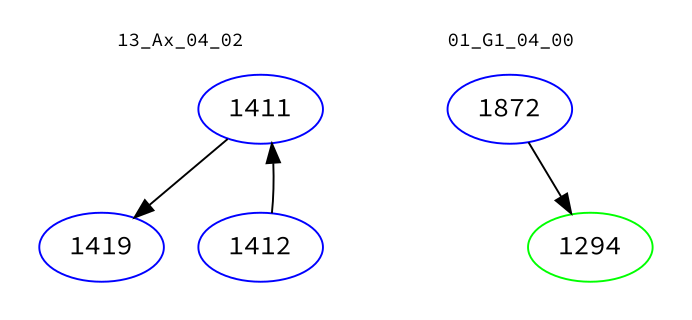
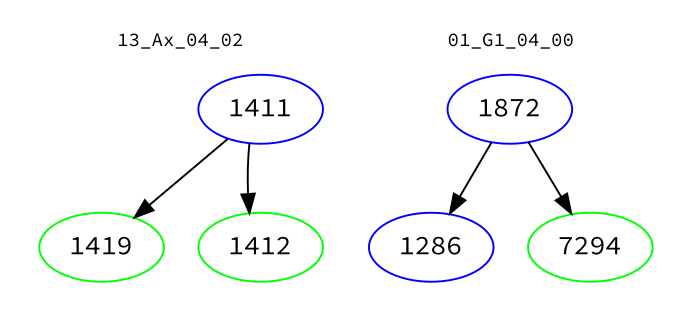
edge "1412" -> "1411": reversed
node "1419": color blue -> green
node "1412": color blue -> green
node "1286": added
node "1294": label "1294" -> "7294"
